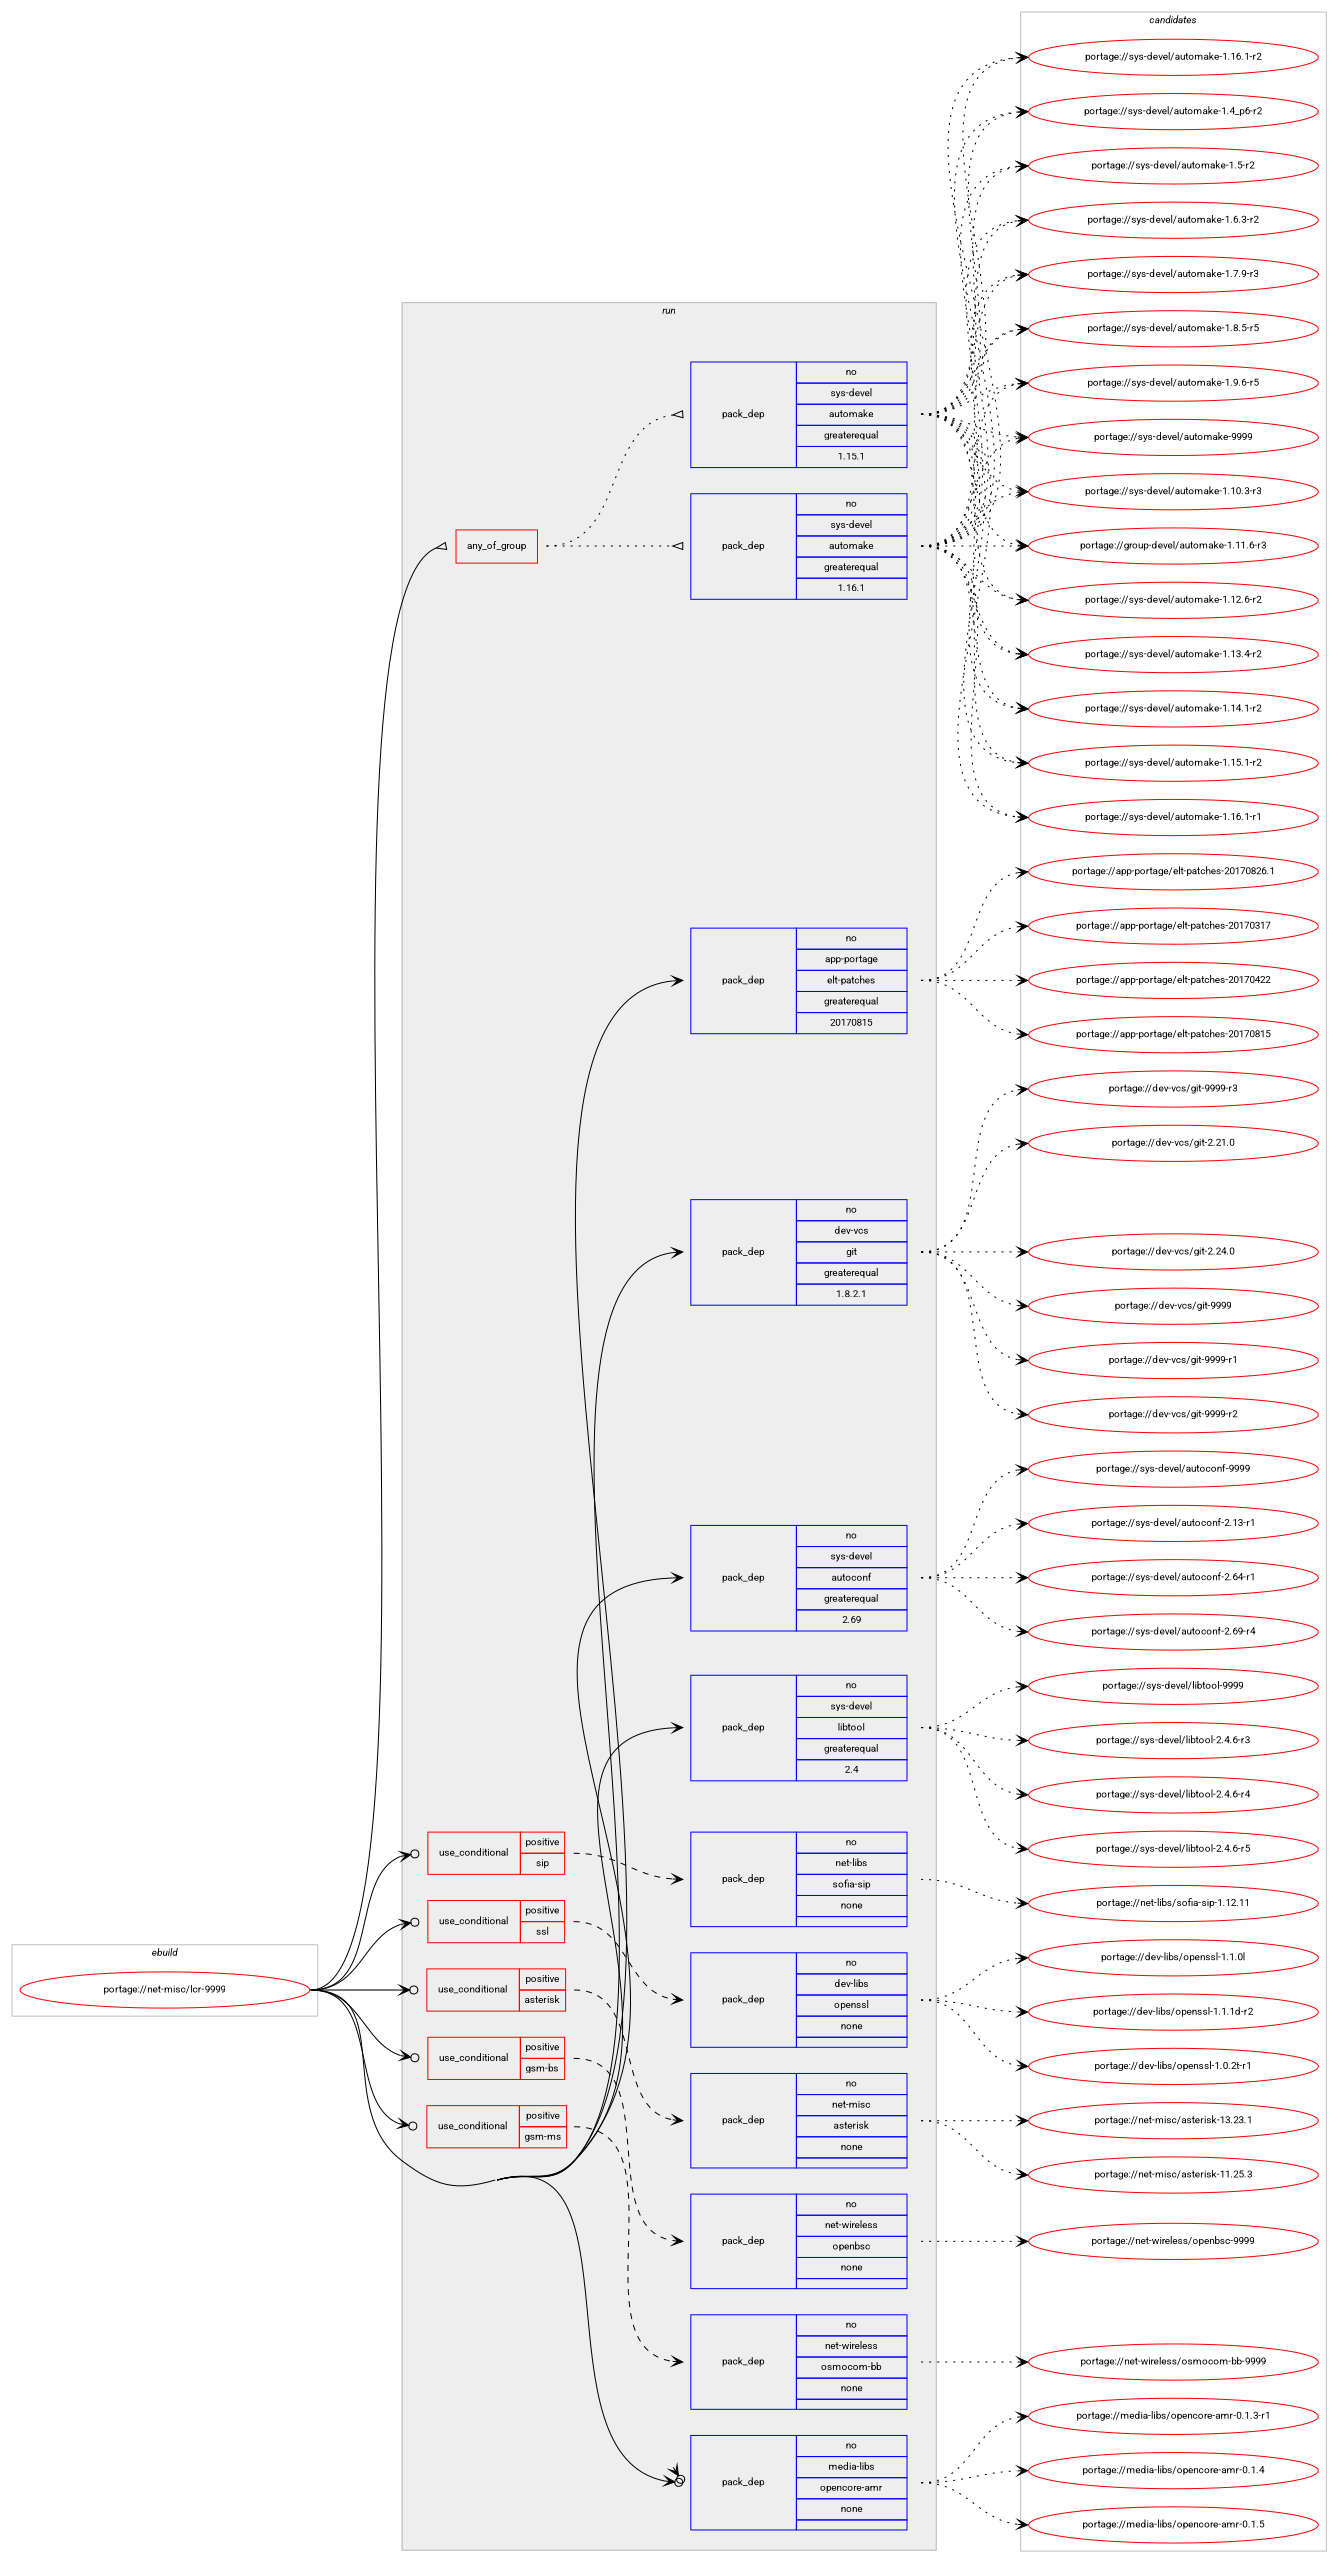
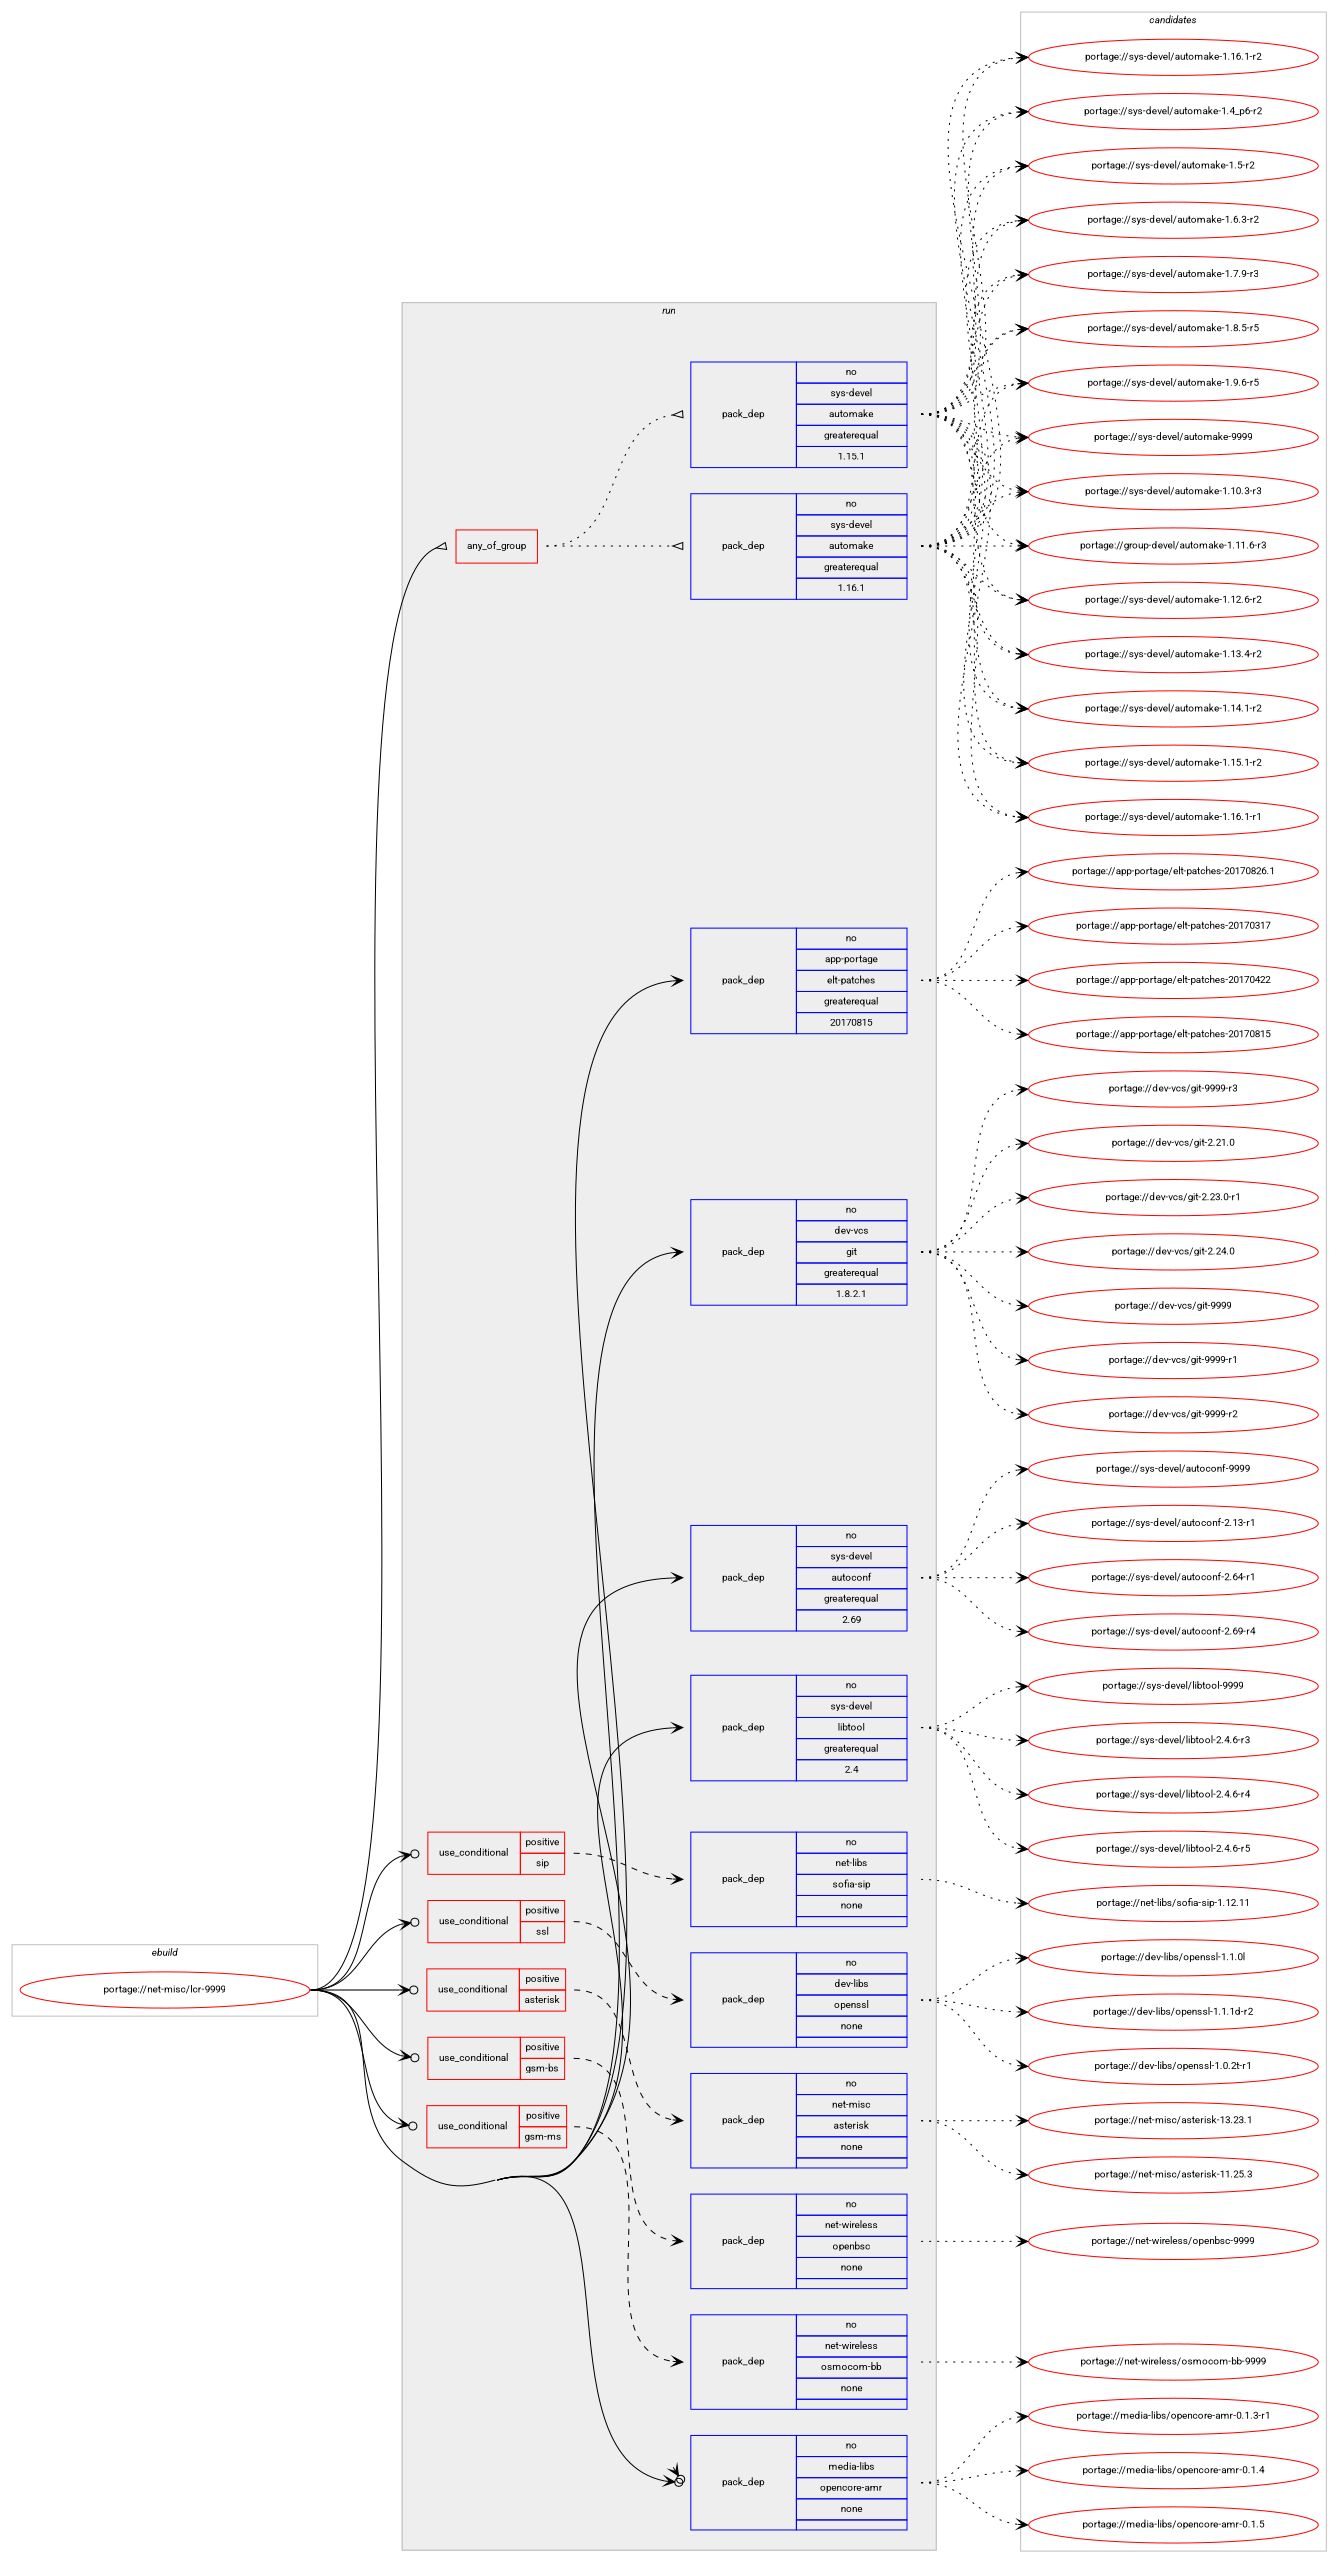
node "portage://dev-vcs/git-2.23.0-r1": added
